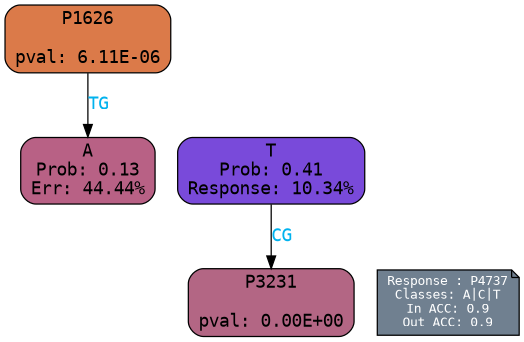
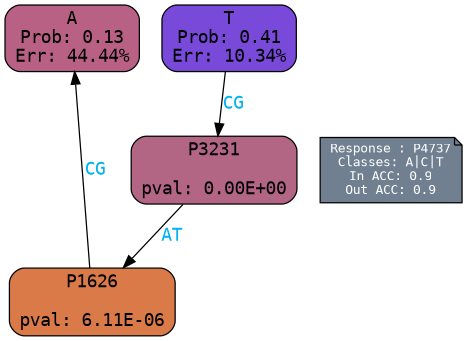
edge "P1626 pval: 6.11E-06" -> "A Prob: 0.13 Err: 44.44%": label "TG" -> "CG"
node "T Prob: 0.41 Response: 10.34%": label "T Prob: 0.41 Response: 10.34%" -> "T Prob: 0.41 Err: 10.34%"
edge "P3231 pval: 0.00E+00" -> "P1626 pval: 6.11E-06": added, label "AT"
